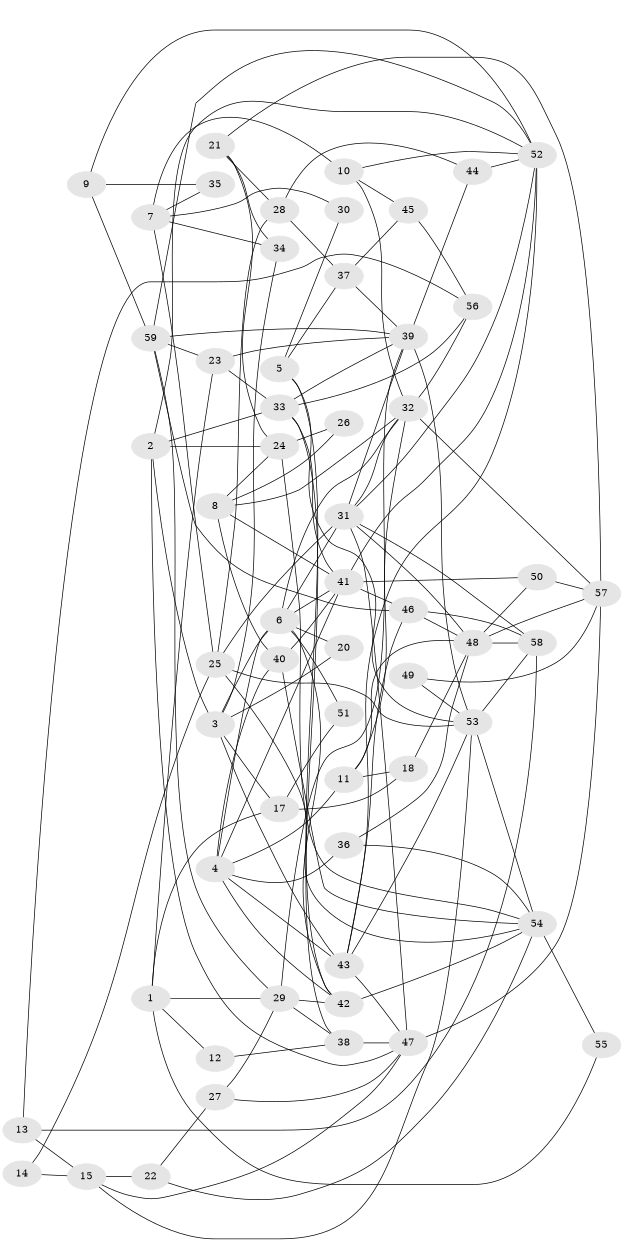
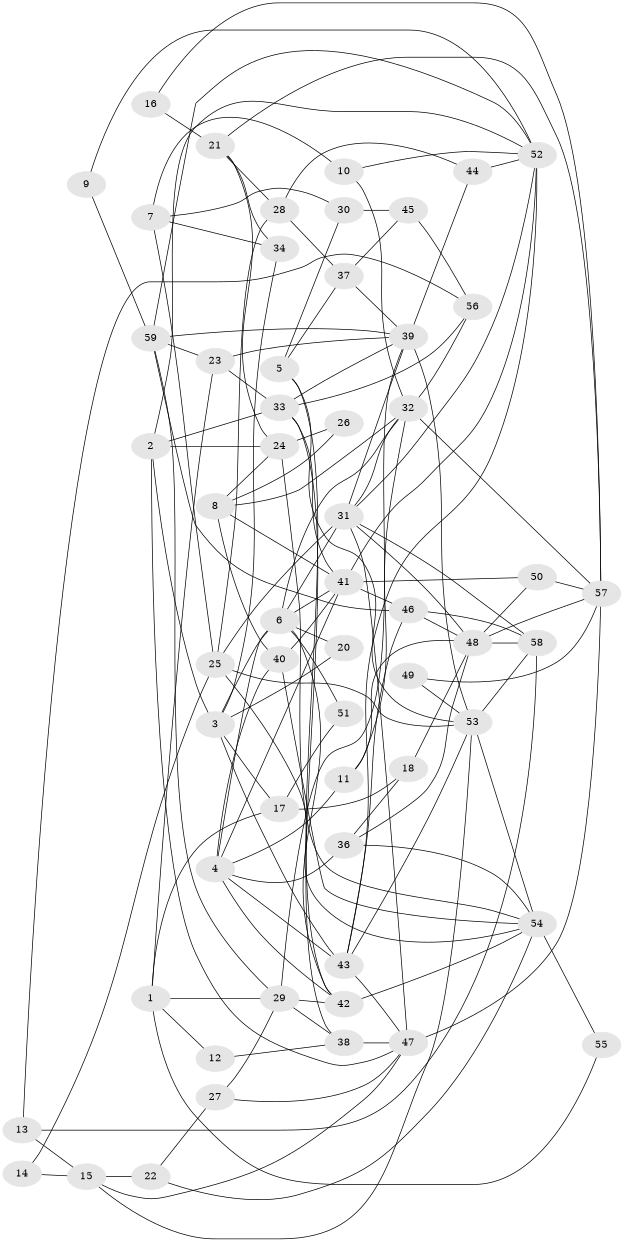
node "16": added
node "35": removed
edge "10" -- "45": now "30" -- "45"
edge "18" -- "11": now "18" -- "36"
